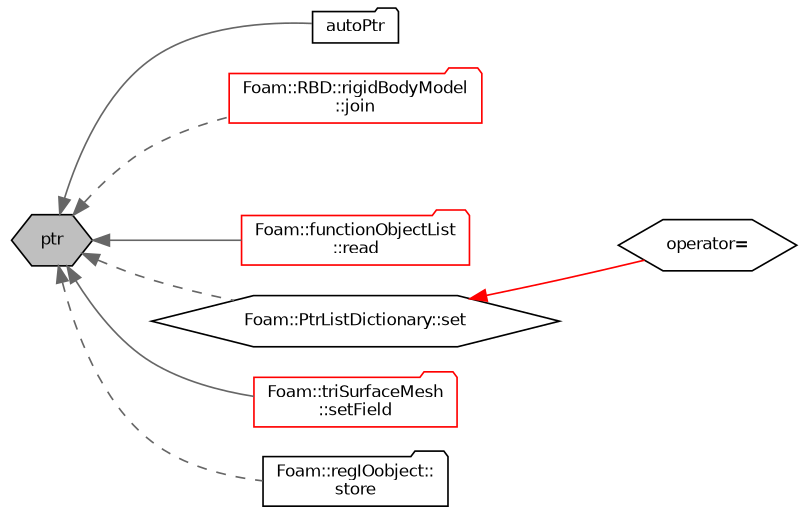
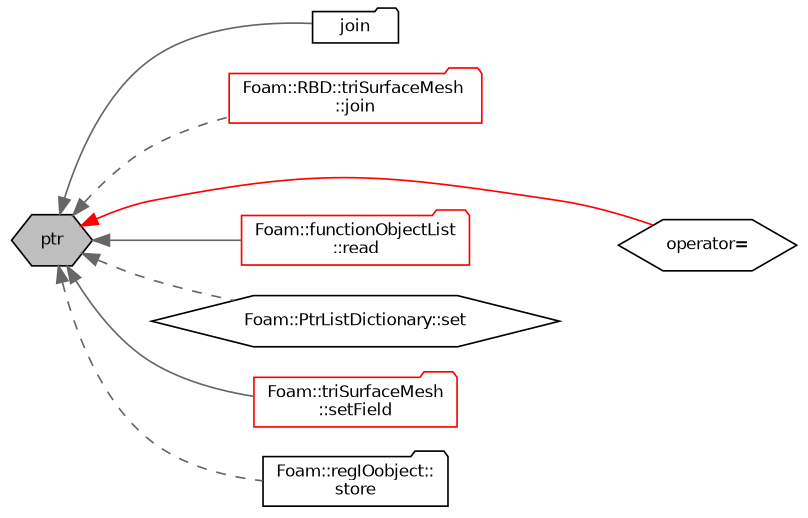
node "autoPtr": label "autoPtr" -> "join"
node "Foam::RBD::rigidBodyModel ::join": label "Foam::RBD::rigidBodyModel ::join" -> "Foam::RBD::triSurfaceMesh ::join"
edge "operator=" -> "Foam::PtrListDictionary::set": now "operator=" -> "ptr"
